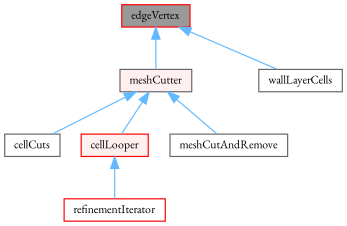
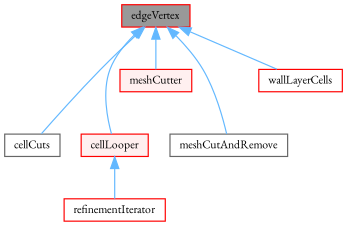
node "meshCutter": color gray40 -> red
node "wallLayerCells": color gray40 -> red
edge "cellCuts" -> "meshCutter": now "cellCuts" -> "edgeVertex"
edge "meshCutAndRemove" -> "meshCutter": now "meshCutAndRemove" -> "edgeVertex"
edge "cellLooper" -> "meshCutter": now "cellLooper" -> "edgeVertex"
